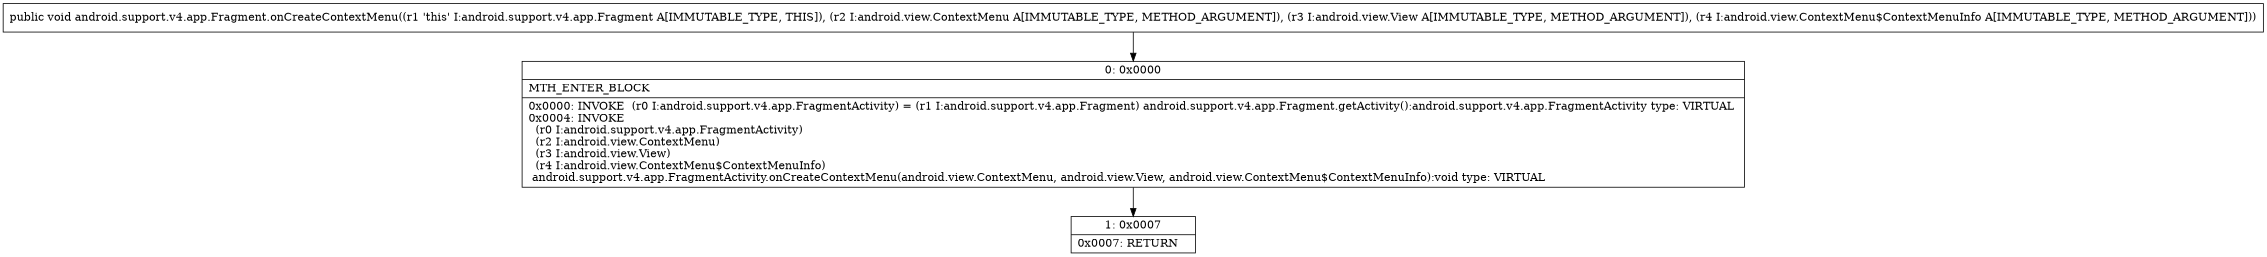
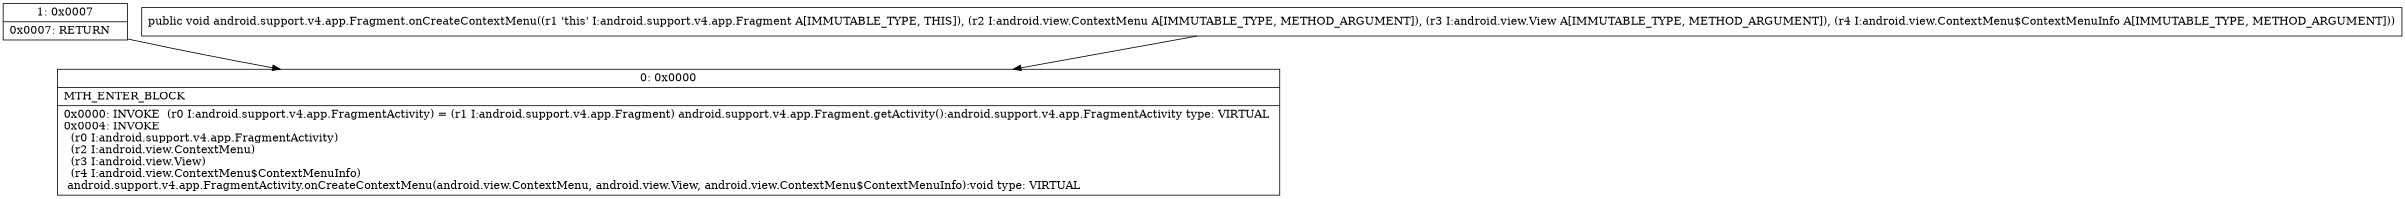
edge "0: 0x0000" -> "1: 0x0007": reversed
